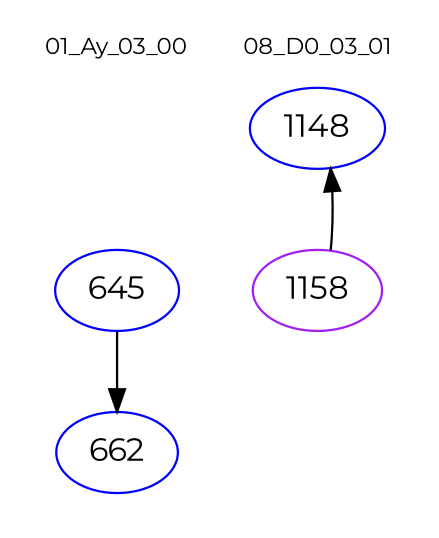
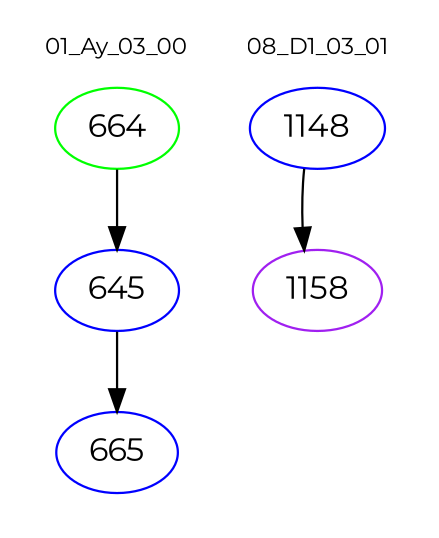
cluster "08_D0_03_01": label "08_D0_03_01" -> "08_D1_03_01"
node "664": added
edge "1158" -> "1148": reversed
node "662": label "662" -> "665"
